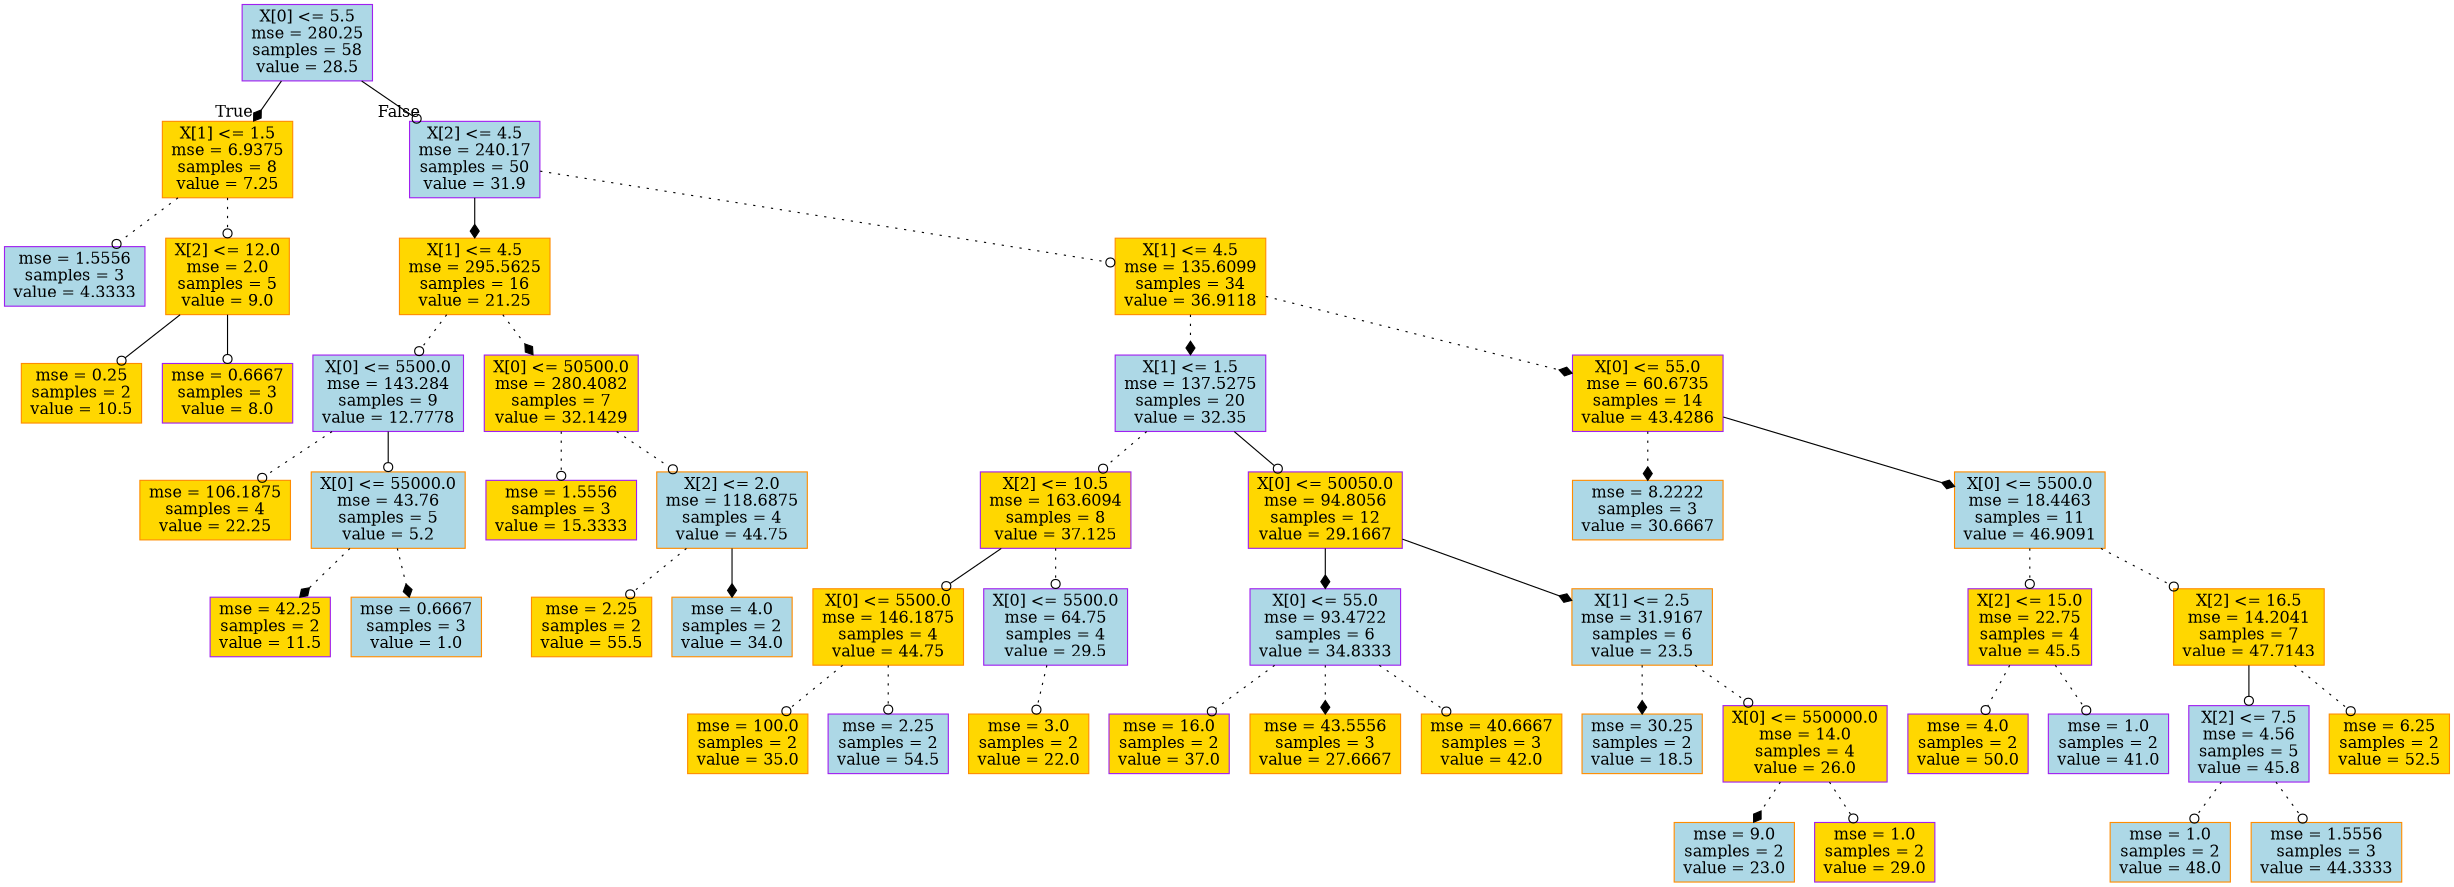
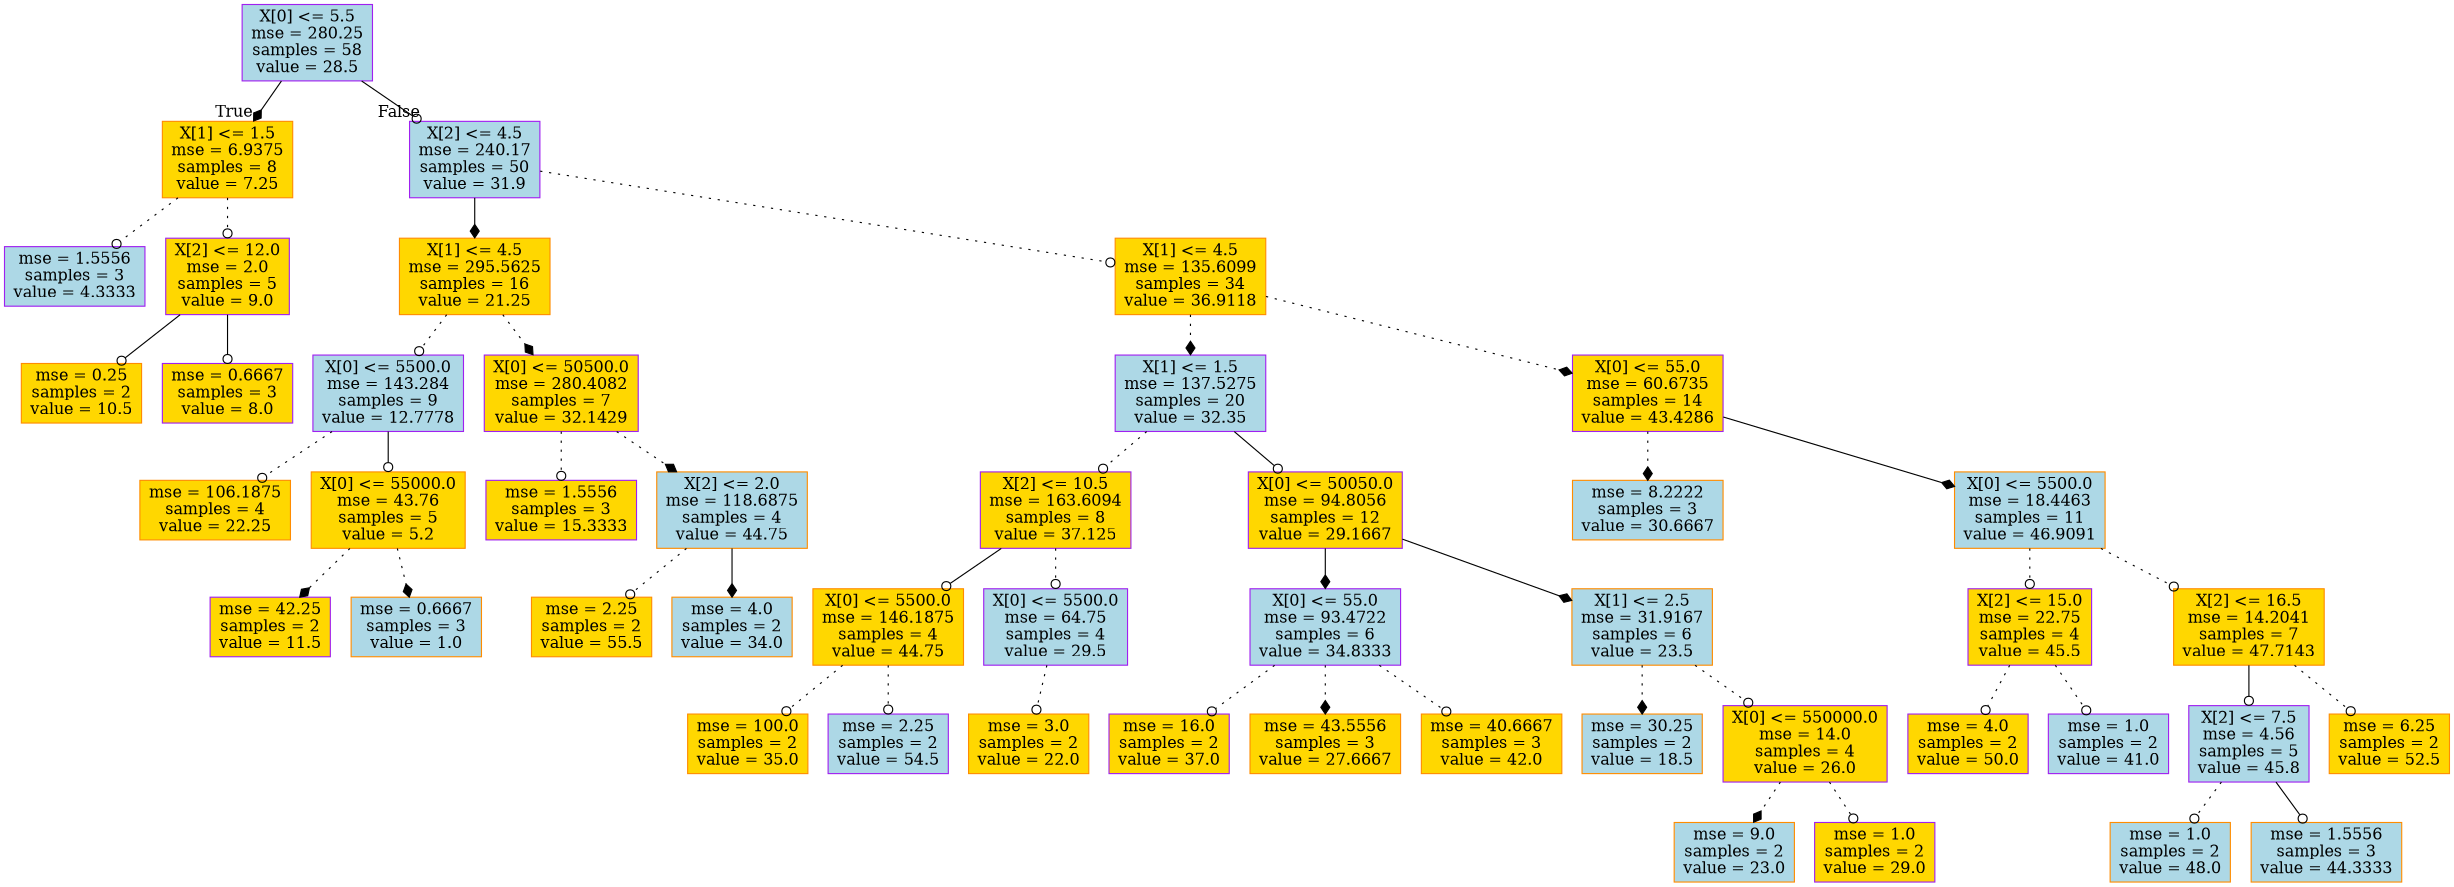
node "X[2] <= 12.0 mse = 2.0 samples = 5 value = 9.0": color darkorange -> purple
edge "X[0] <= 50500.0 mse = 280.4082 samples = 7 value = 32.1429" -> "X[2] <= 2.0 mse = 118.6875 samples = 4 value = 44.75": arrowhead odot -> diamond
node "X[0] <= 55000.0 mse = 43.76 samples = 5 value = 5.2": fillcolor lightblue -> gold
edge "X[2] <= 7.5 mse = 4.56 samples = 5 value = 45.8" -> "mse = 1.5556 samples = 3 value = 44.3333": style dotted -> solid
